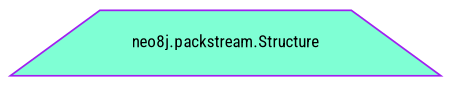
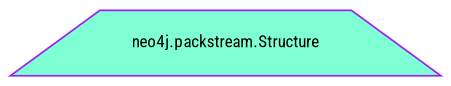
node "neo8j.packstream.Structure": label "neo8j.packstream.Structure" -> "neo4j.packstream.Structure"
